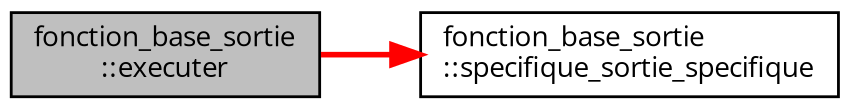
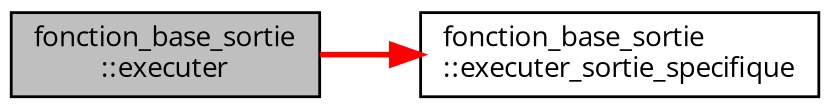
node "fonction_base_sortie ::specifique_sortie_specifique": label "fonction_base_sortie ::specifique_sortie_specifique" -> "fonction_base_sortie ::executer_sortie_specifique"
